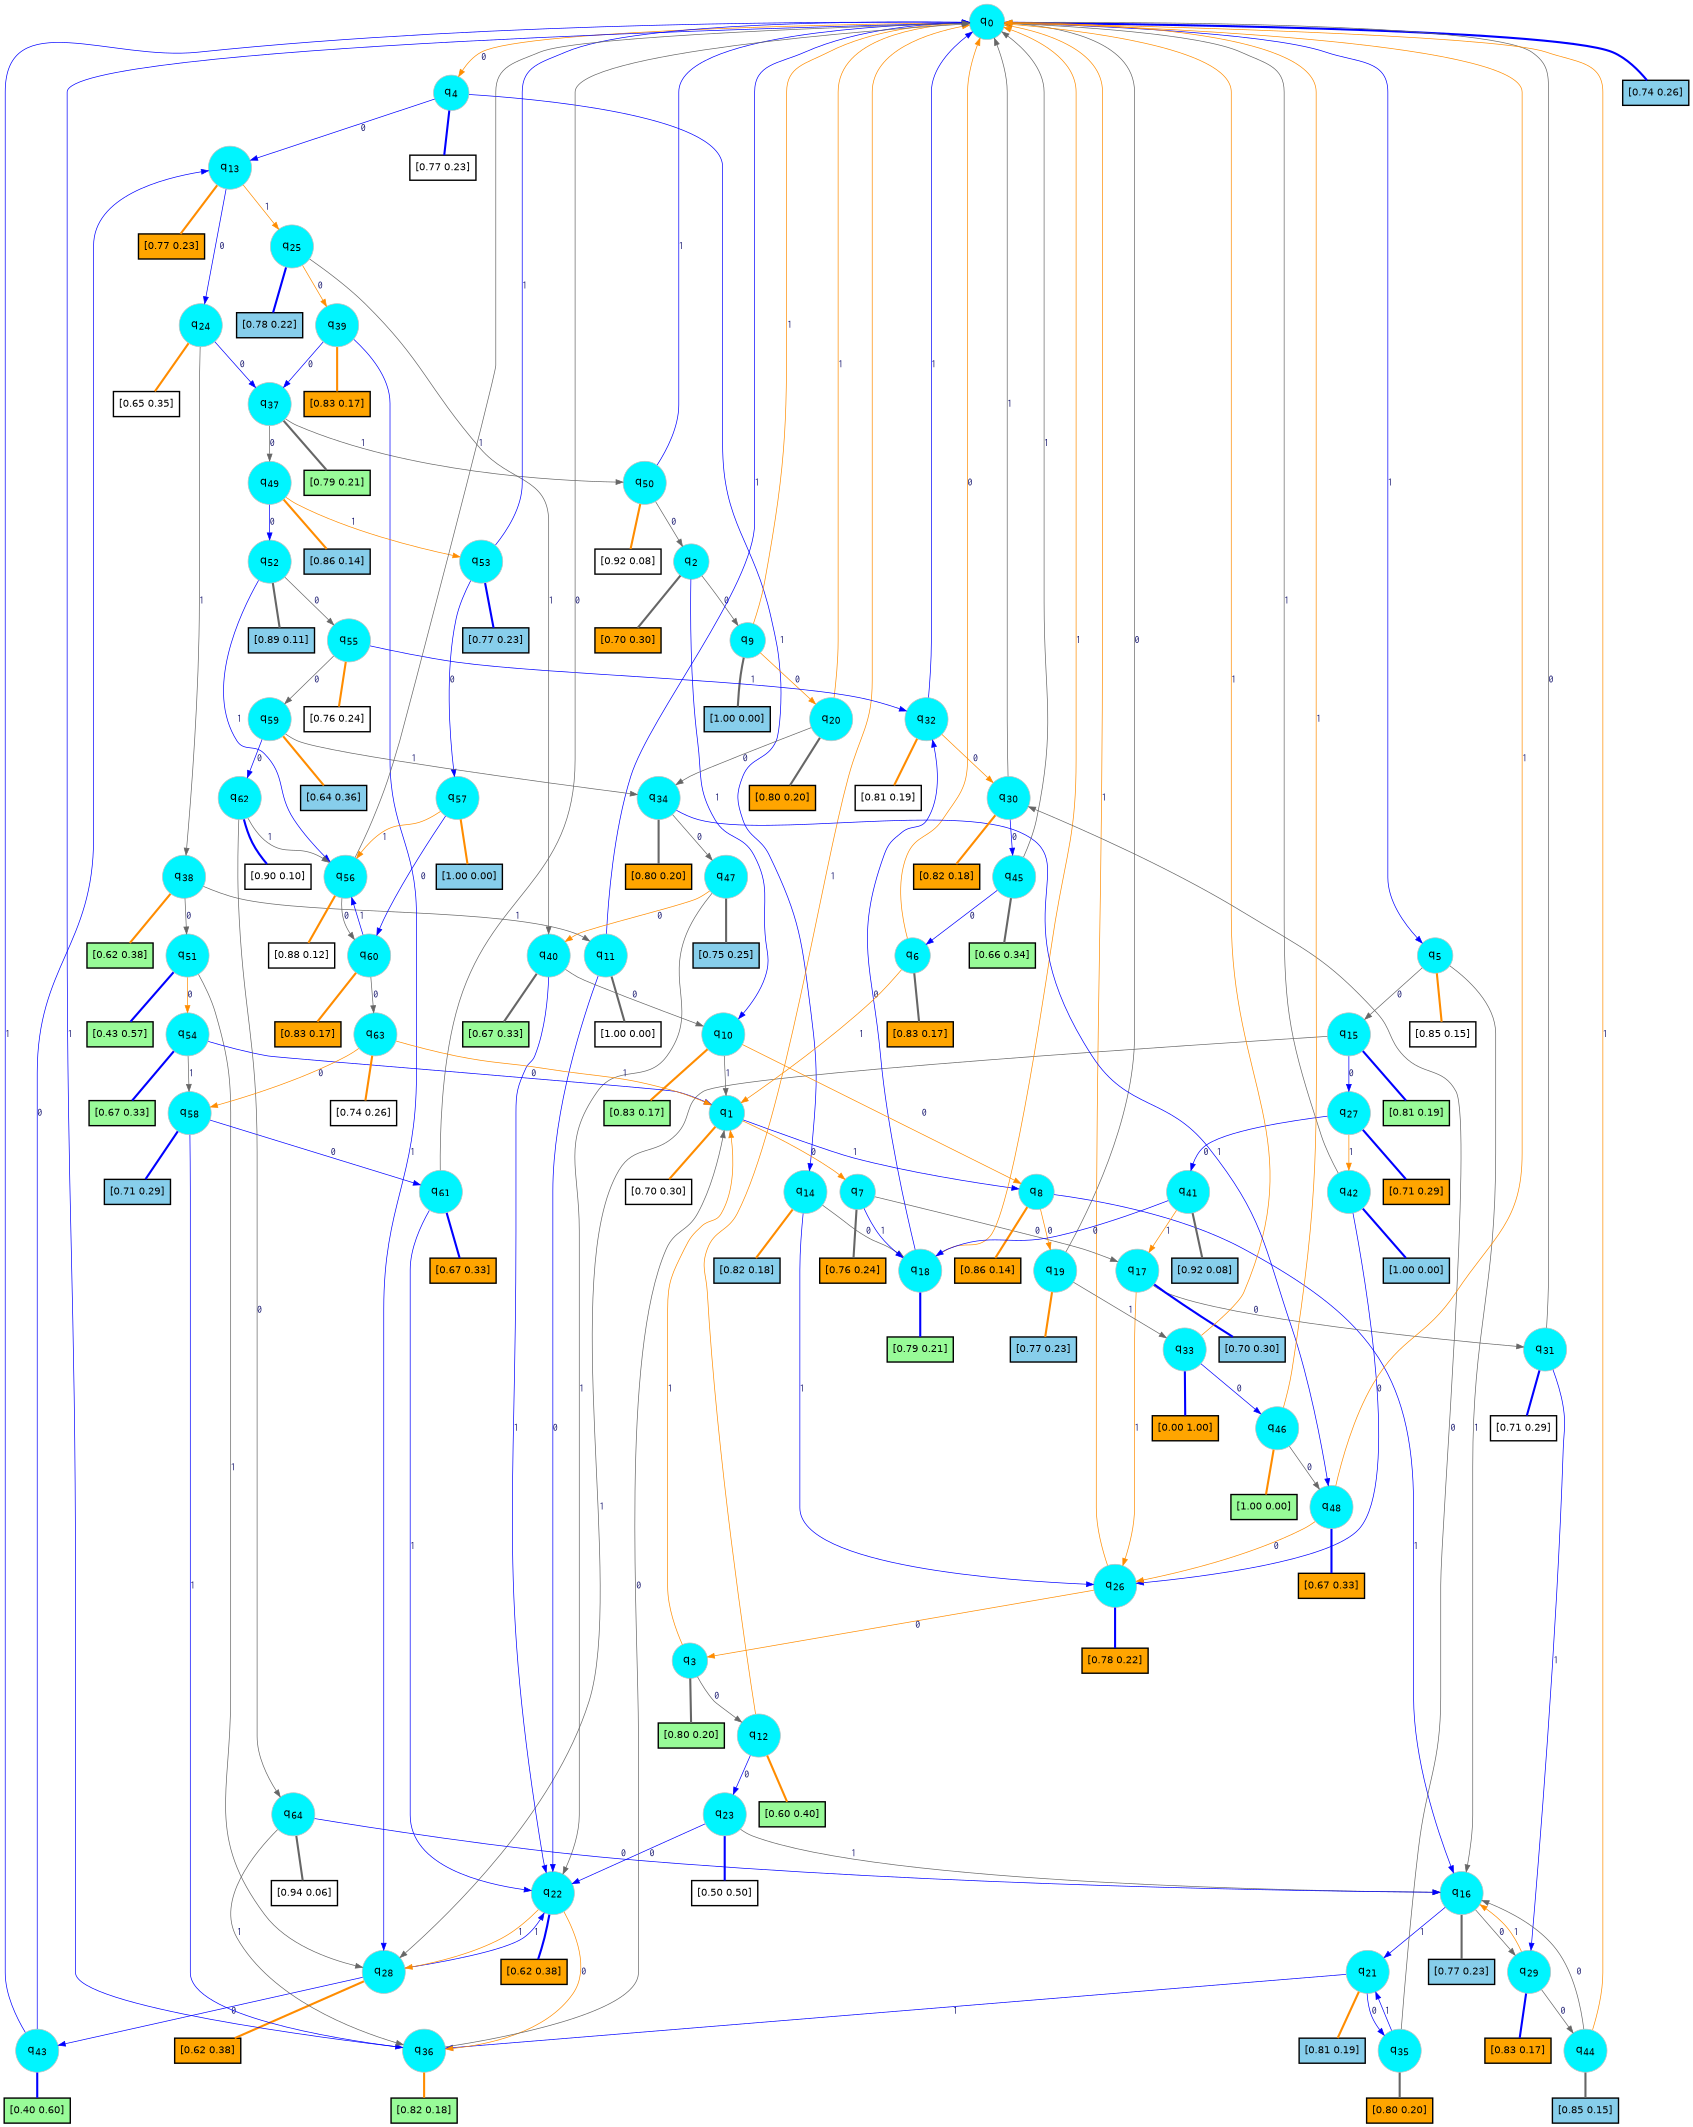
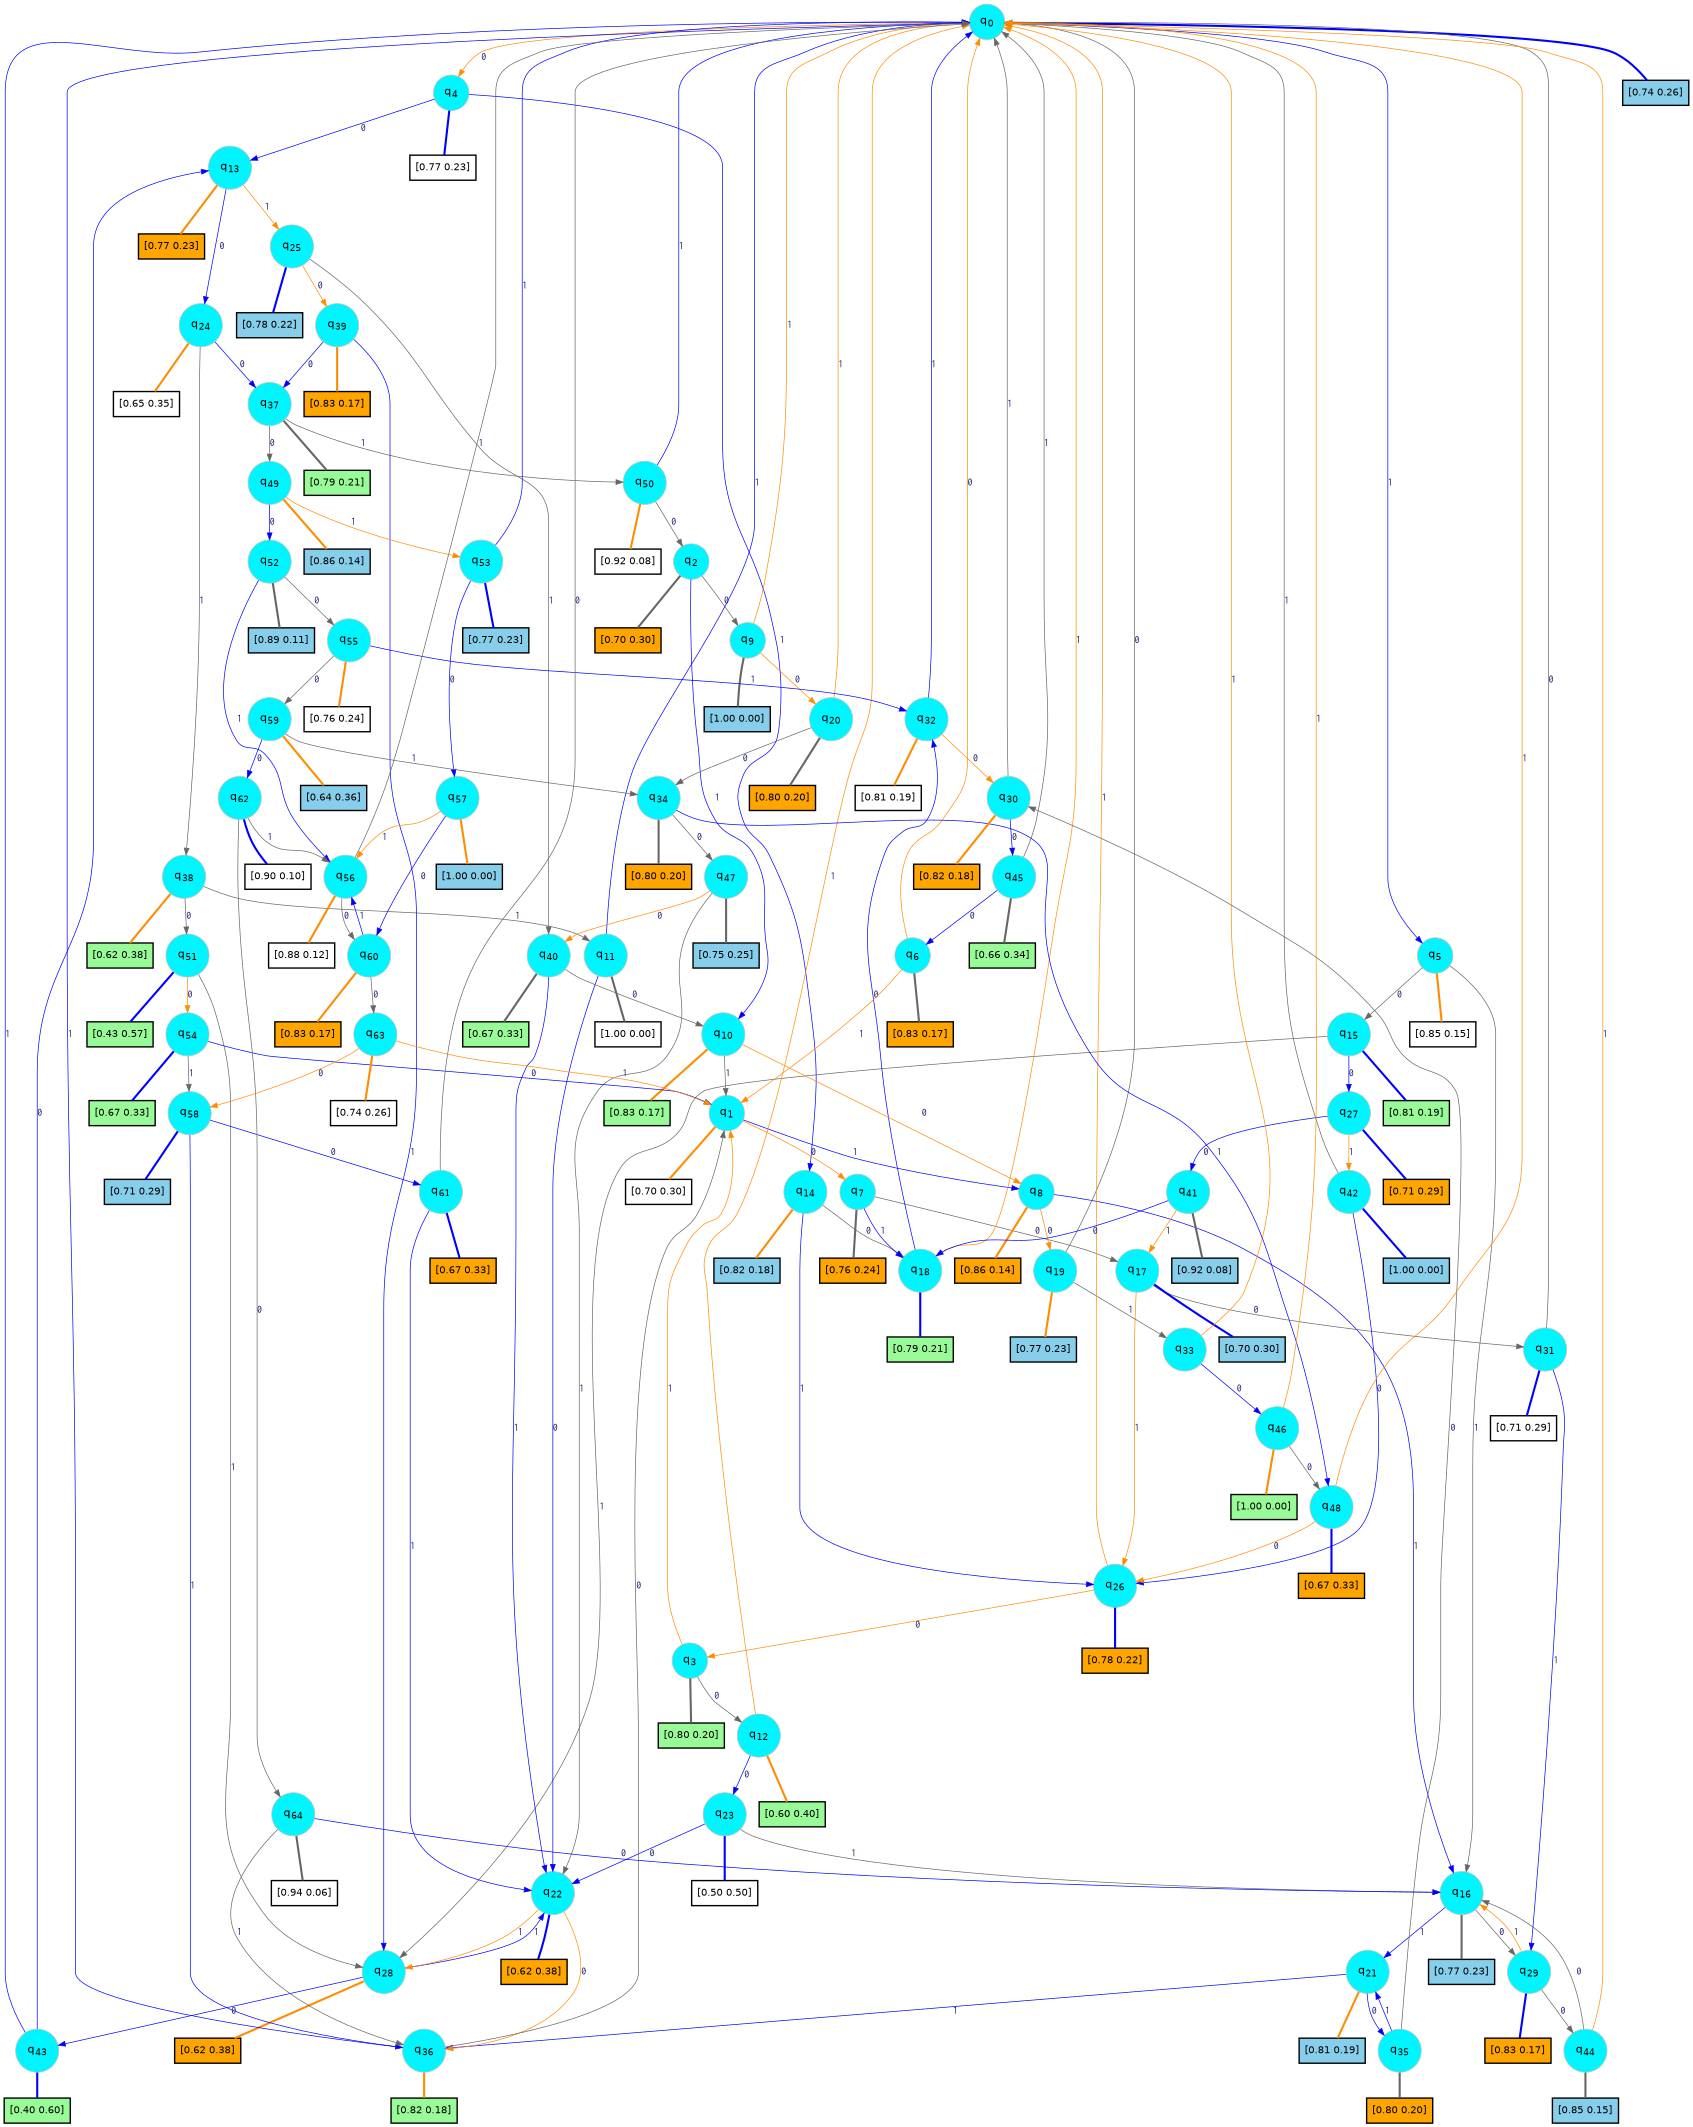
node "[0.00 1.00]": removed
